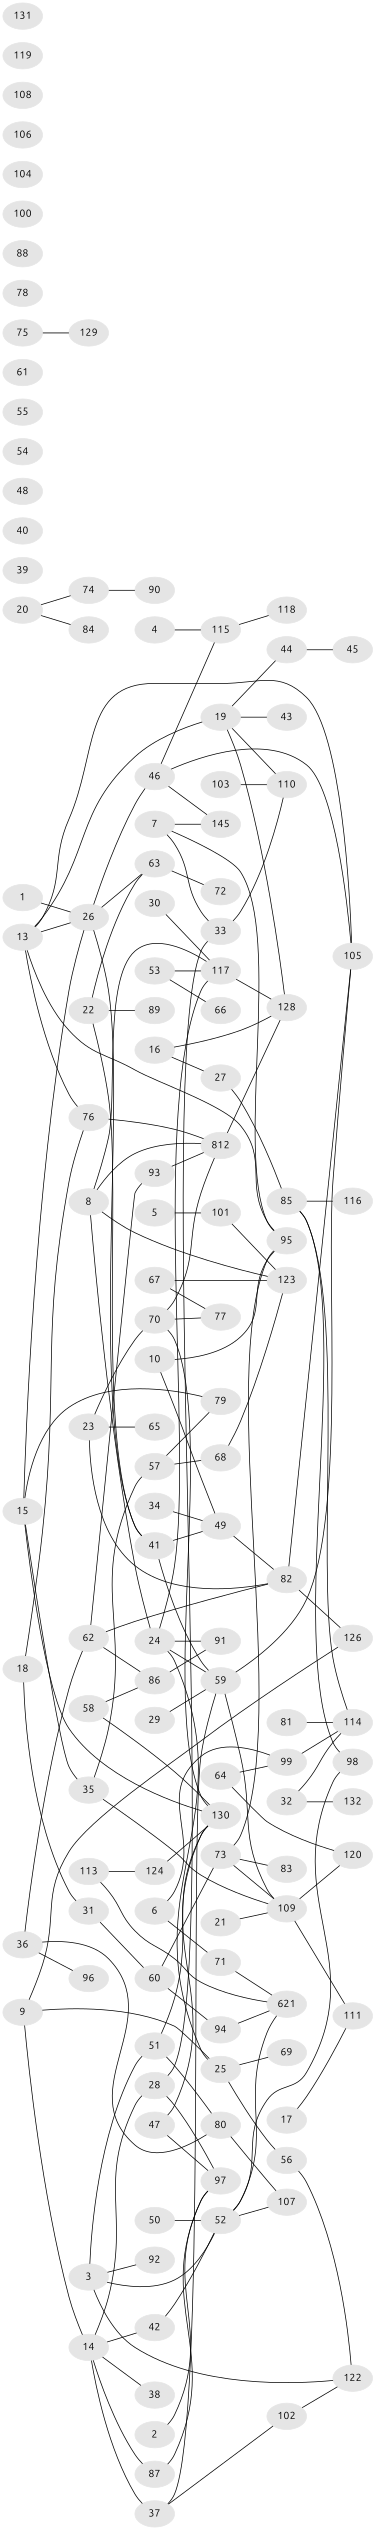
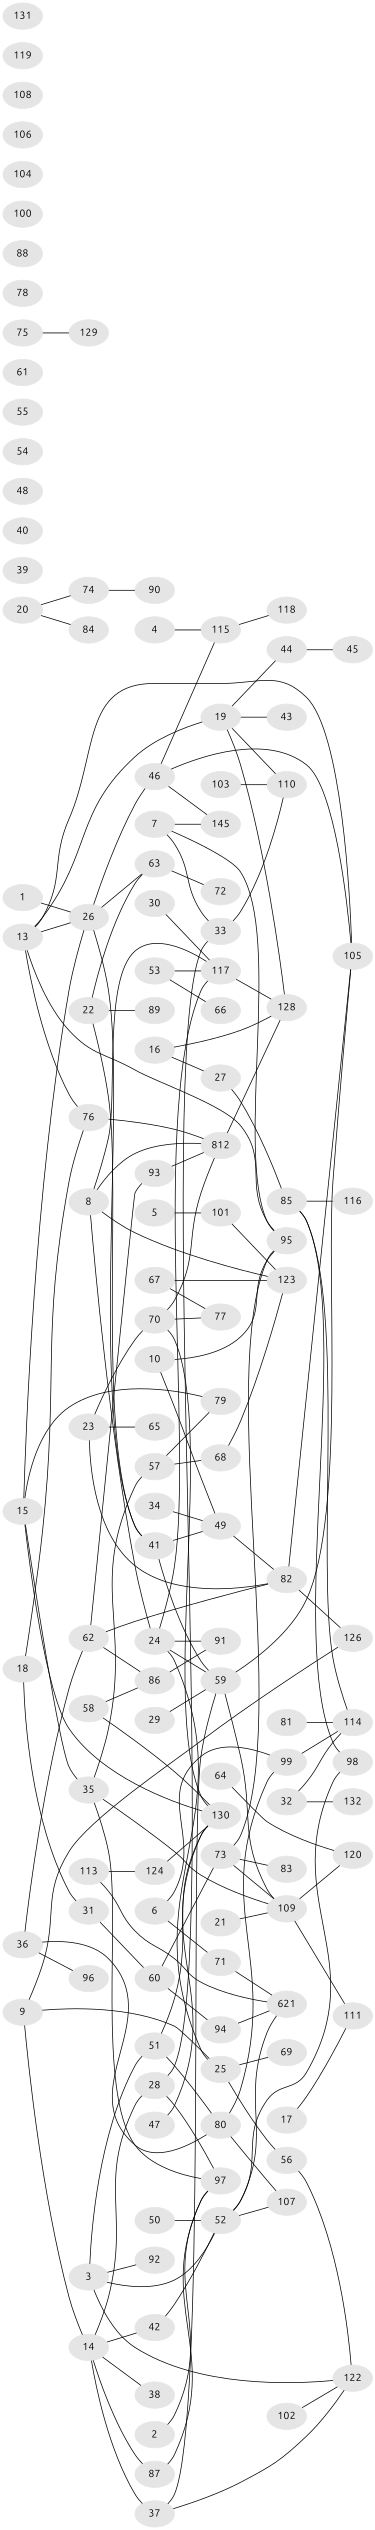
edge "99" -- "64": now "99" -- "80"
edge "47" -- "97": now "35" -- "97"
edge "102" -- "37": now "122" -- "37"
